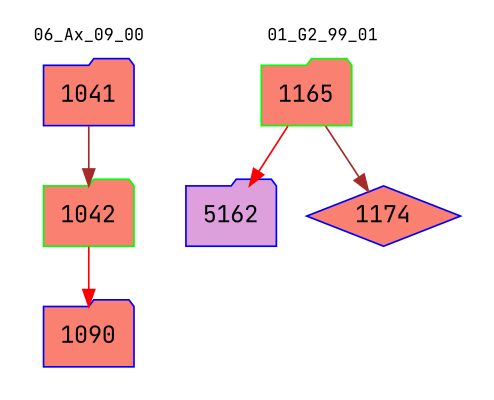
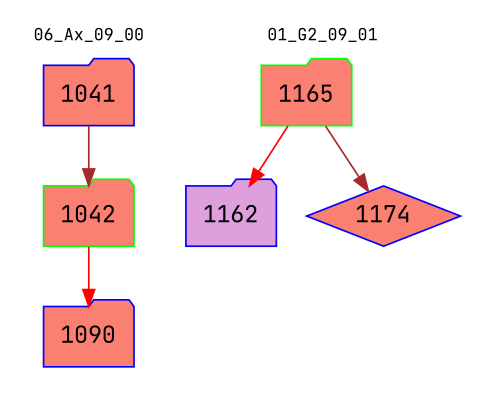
cluster "01_G2_99_01": label "01_G2_99_01" -> "01_G2_09_01"
node "5162": label "5162" -> "1162"
